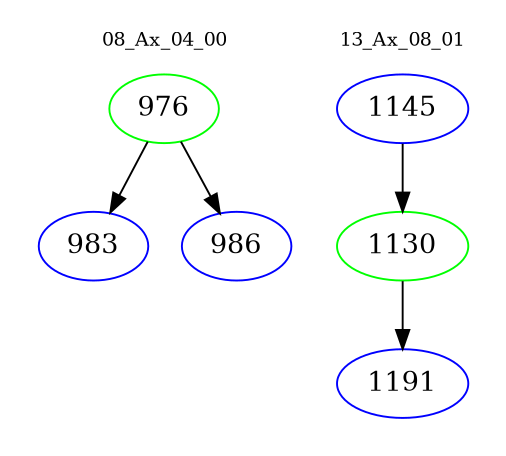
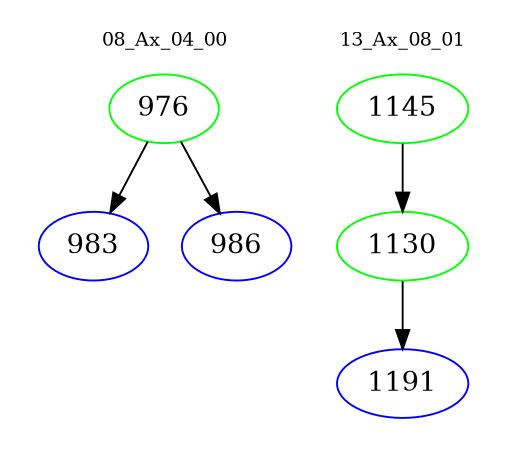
node "1145": color blue -> green
